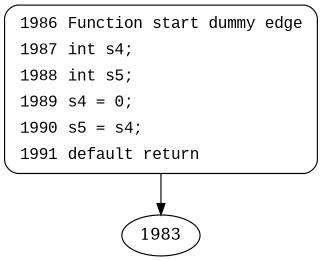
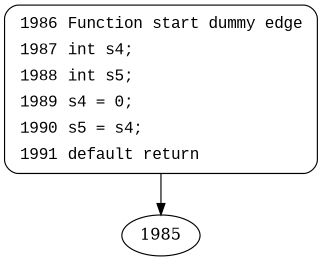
node "1983": label "1983" -> "1985"
